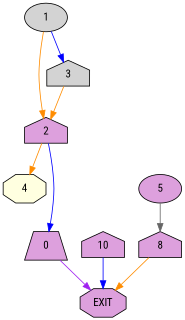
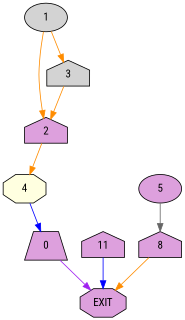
edge "1" -> "3": color blue -> darkorange
edge "2" -> "0": now "4" -> "0"
node "10": label "10" -> "11"
